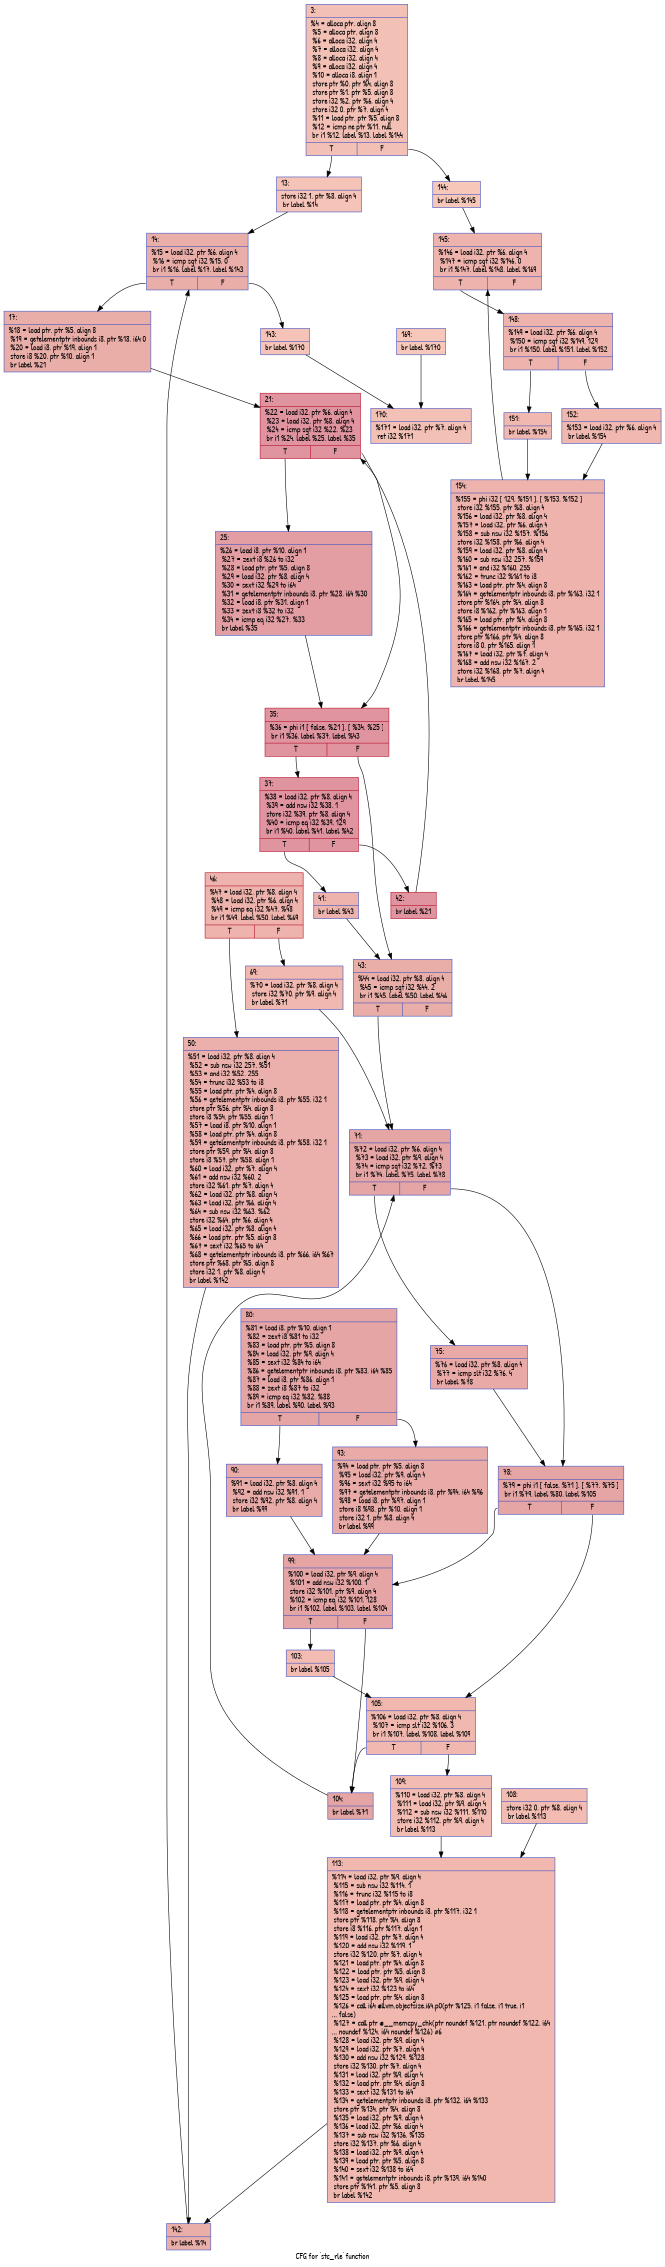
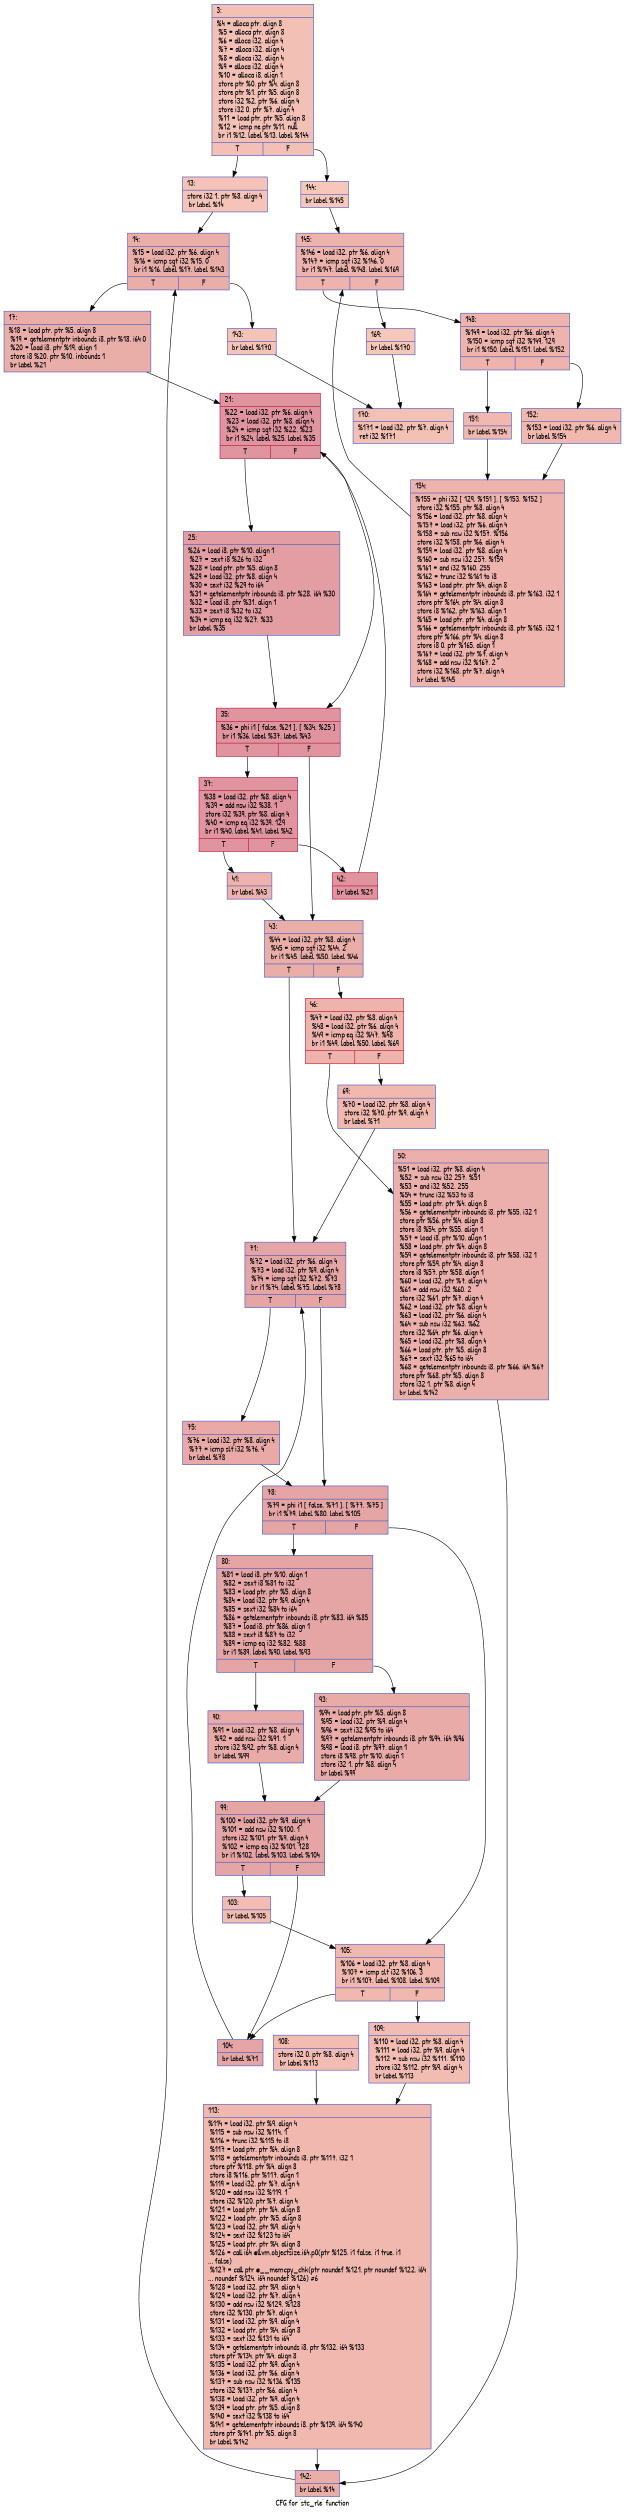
edge "145:" -> "169:": added
node "17:": text "store i8 %20, ptr %10, align 1" -> "store i8 %20, ptr %10, inbounds 1"
edge "43:" -> "46:": added
edge "78:" -> "99:": now "78:" -> "80:"
